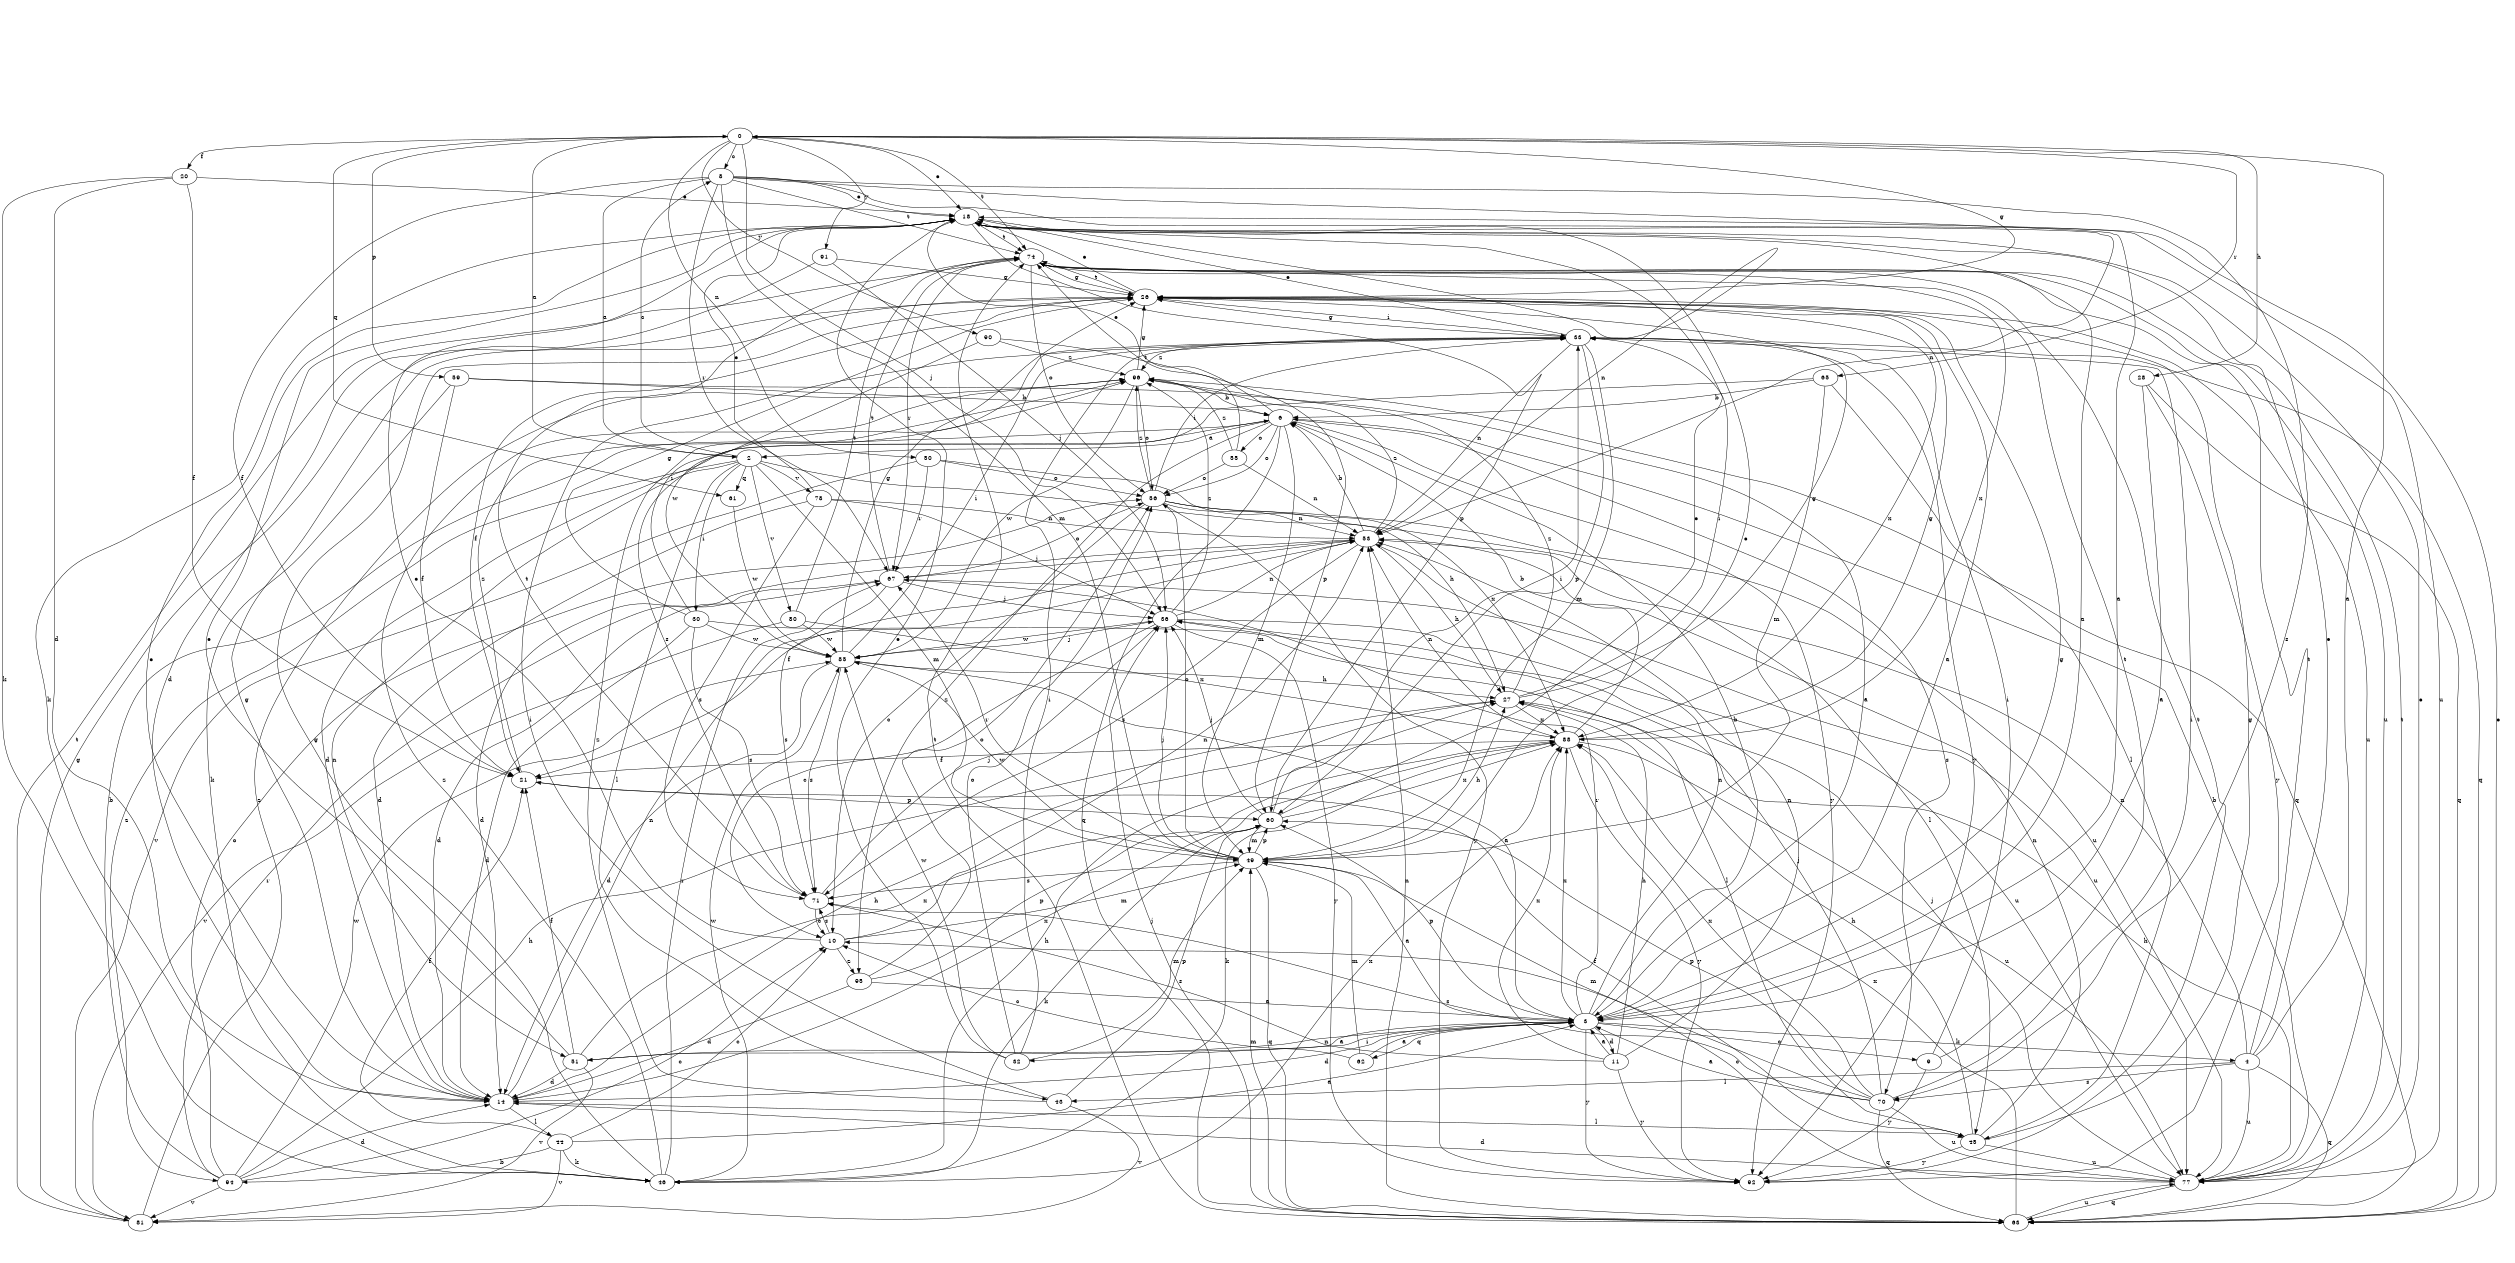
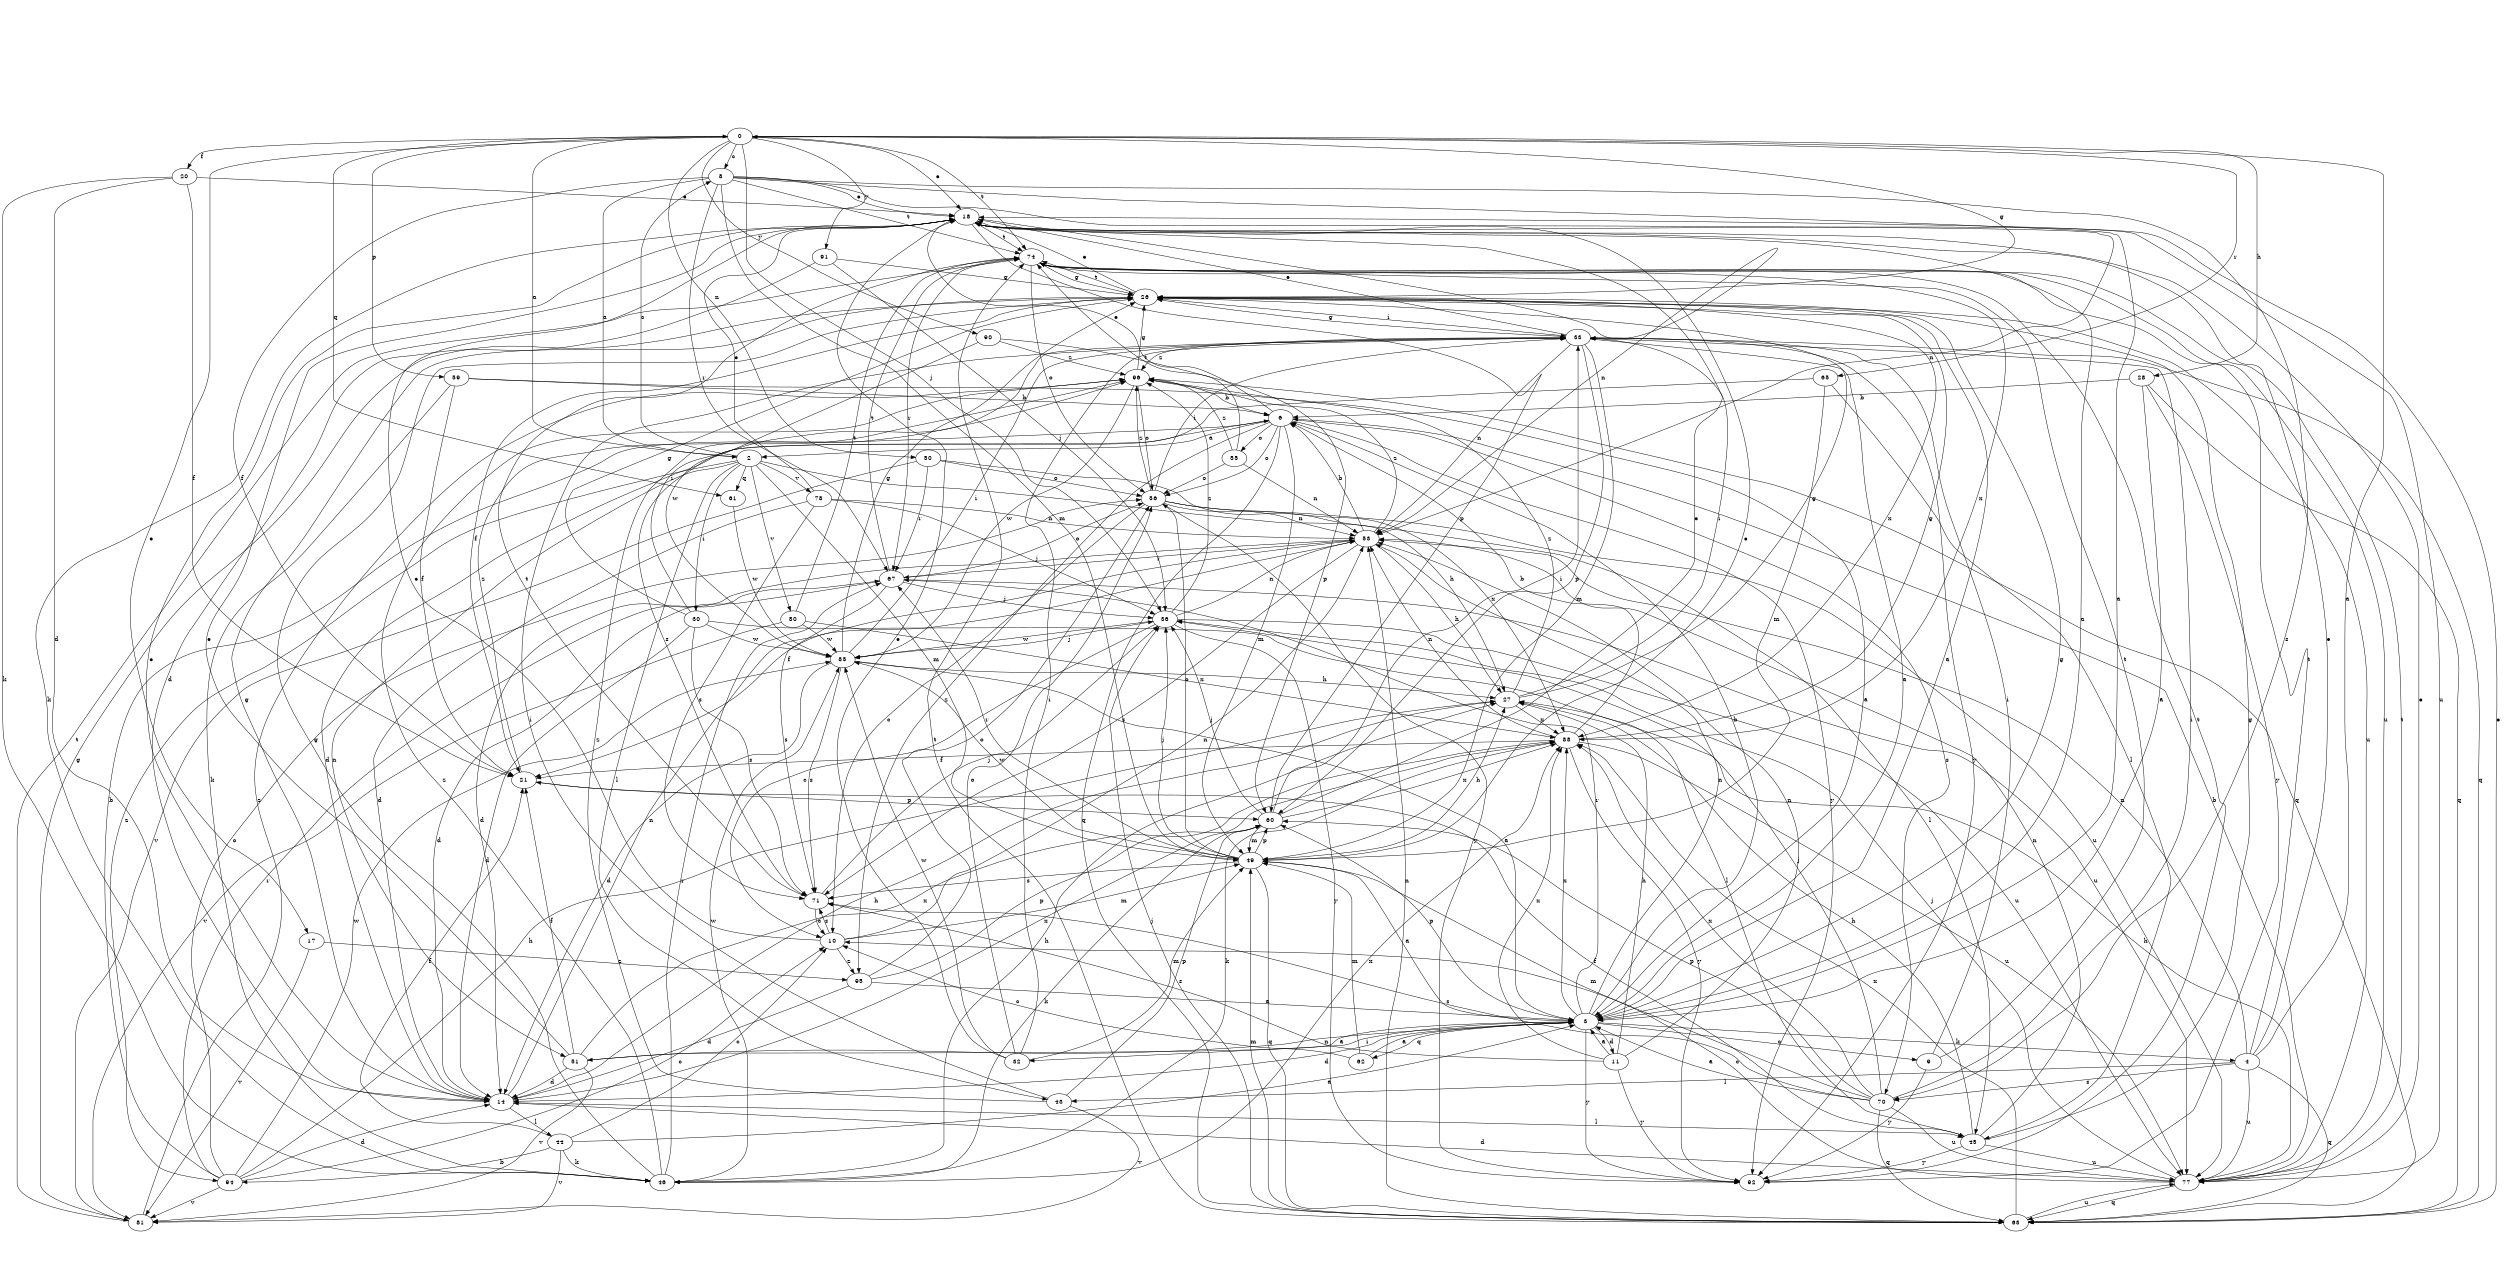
edge "65" -> "6": now "28" -> "6"
edge "33" -> "3": added, label "a"
node "17": added
